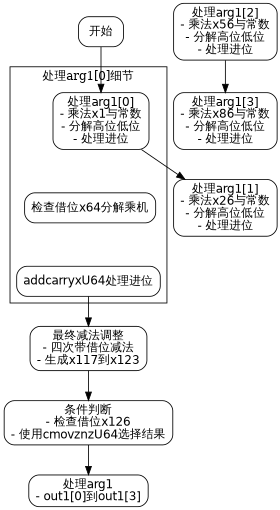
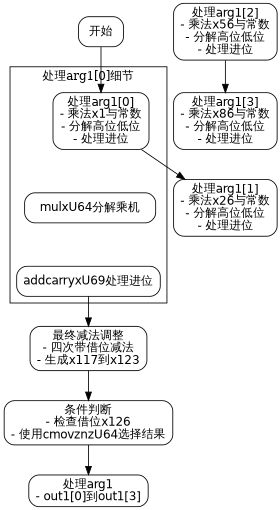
node "检查借位x64分解乘机": label "检查借位x64分解乘机" -> "mulxU64分解乘机"
node "addcarryxU64处理进位": label "addcarryxU64处理进位" -> "addcarryxU69处理进位"
